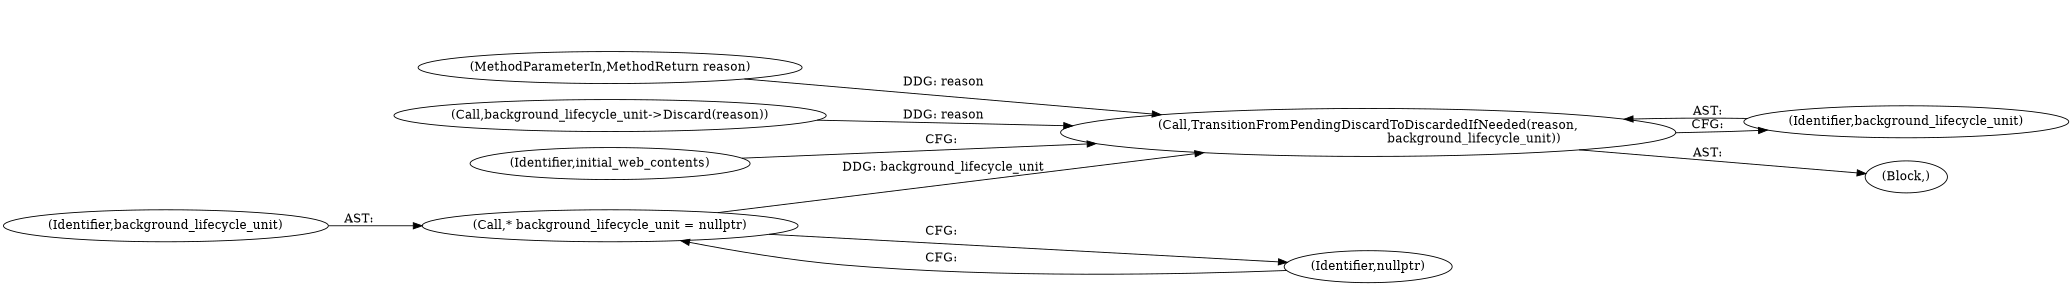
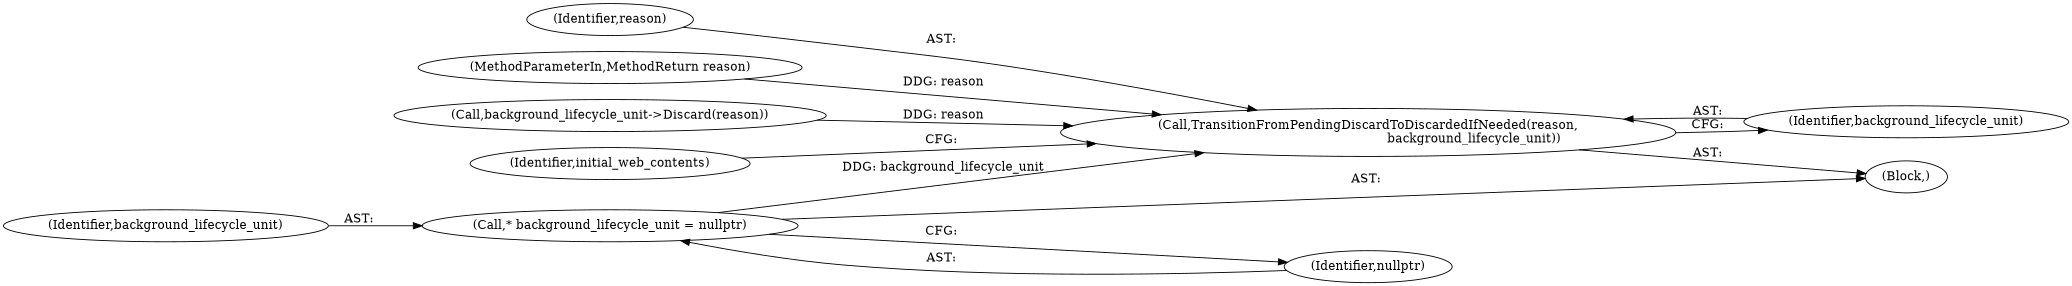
node "(Identifier,reason)": added
edge "(Call,* background_lifecycle_unit = nullptr)" -> "(Block,)": added, label "AST:"
edge "(Identifier,nullptr)" -> "(Call,* background_lifecycle_unit = nullptr)": label "CFG: " -> "AST: "
